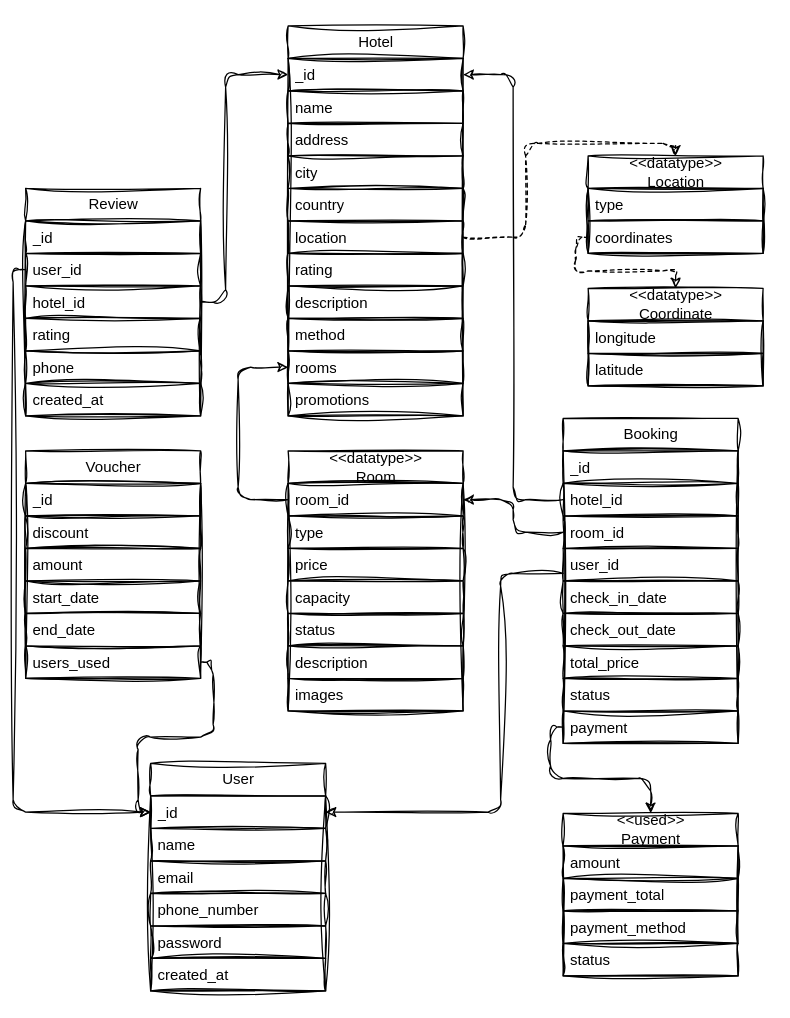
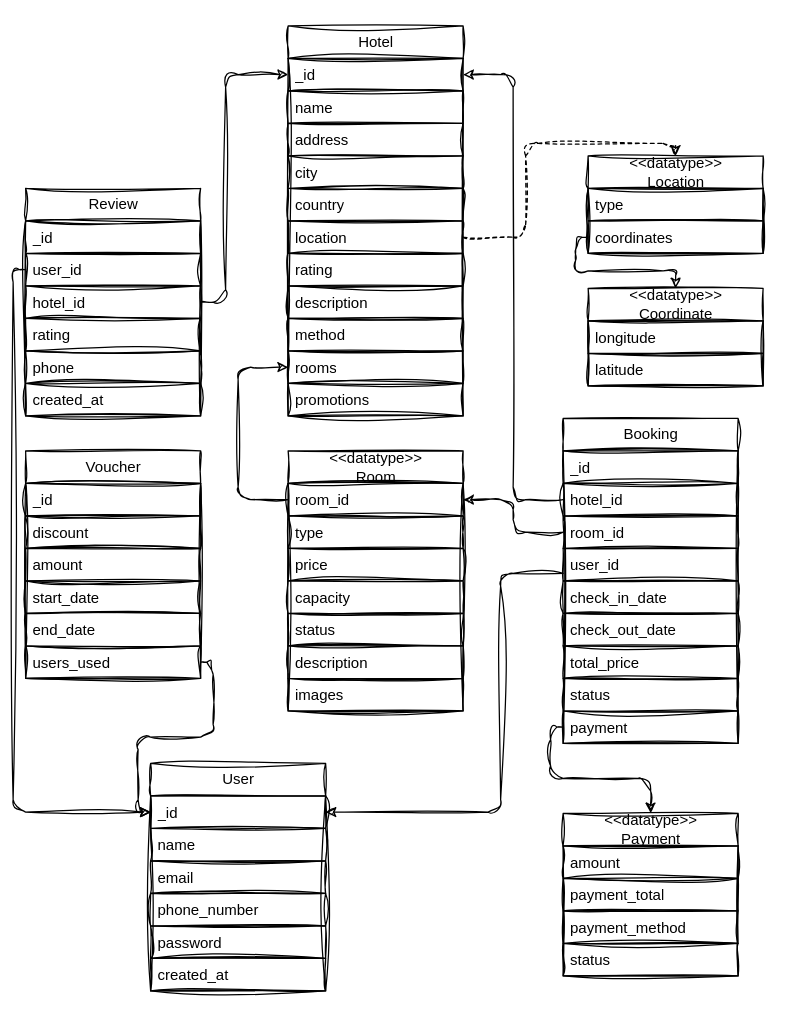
edge "coordinates" -> "<<datatype>> Coordinate": style dashed -> solid
node "<<used>> Payment": label "<<used>> Payment" -> "<<datatype>> Payment"
